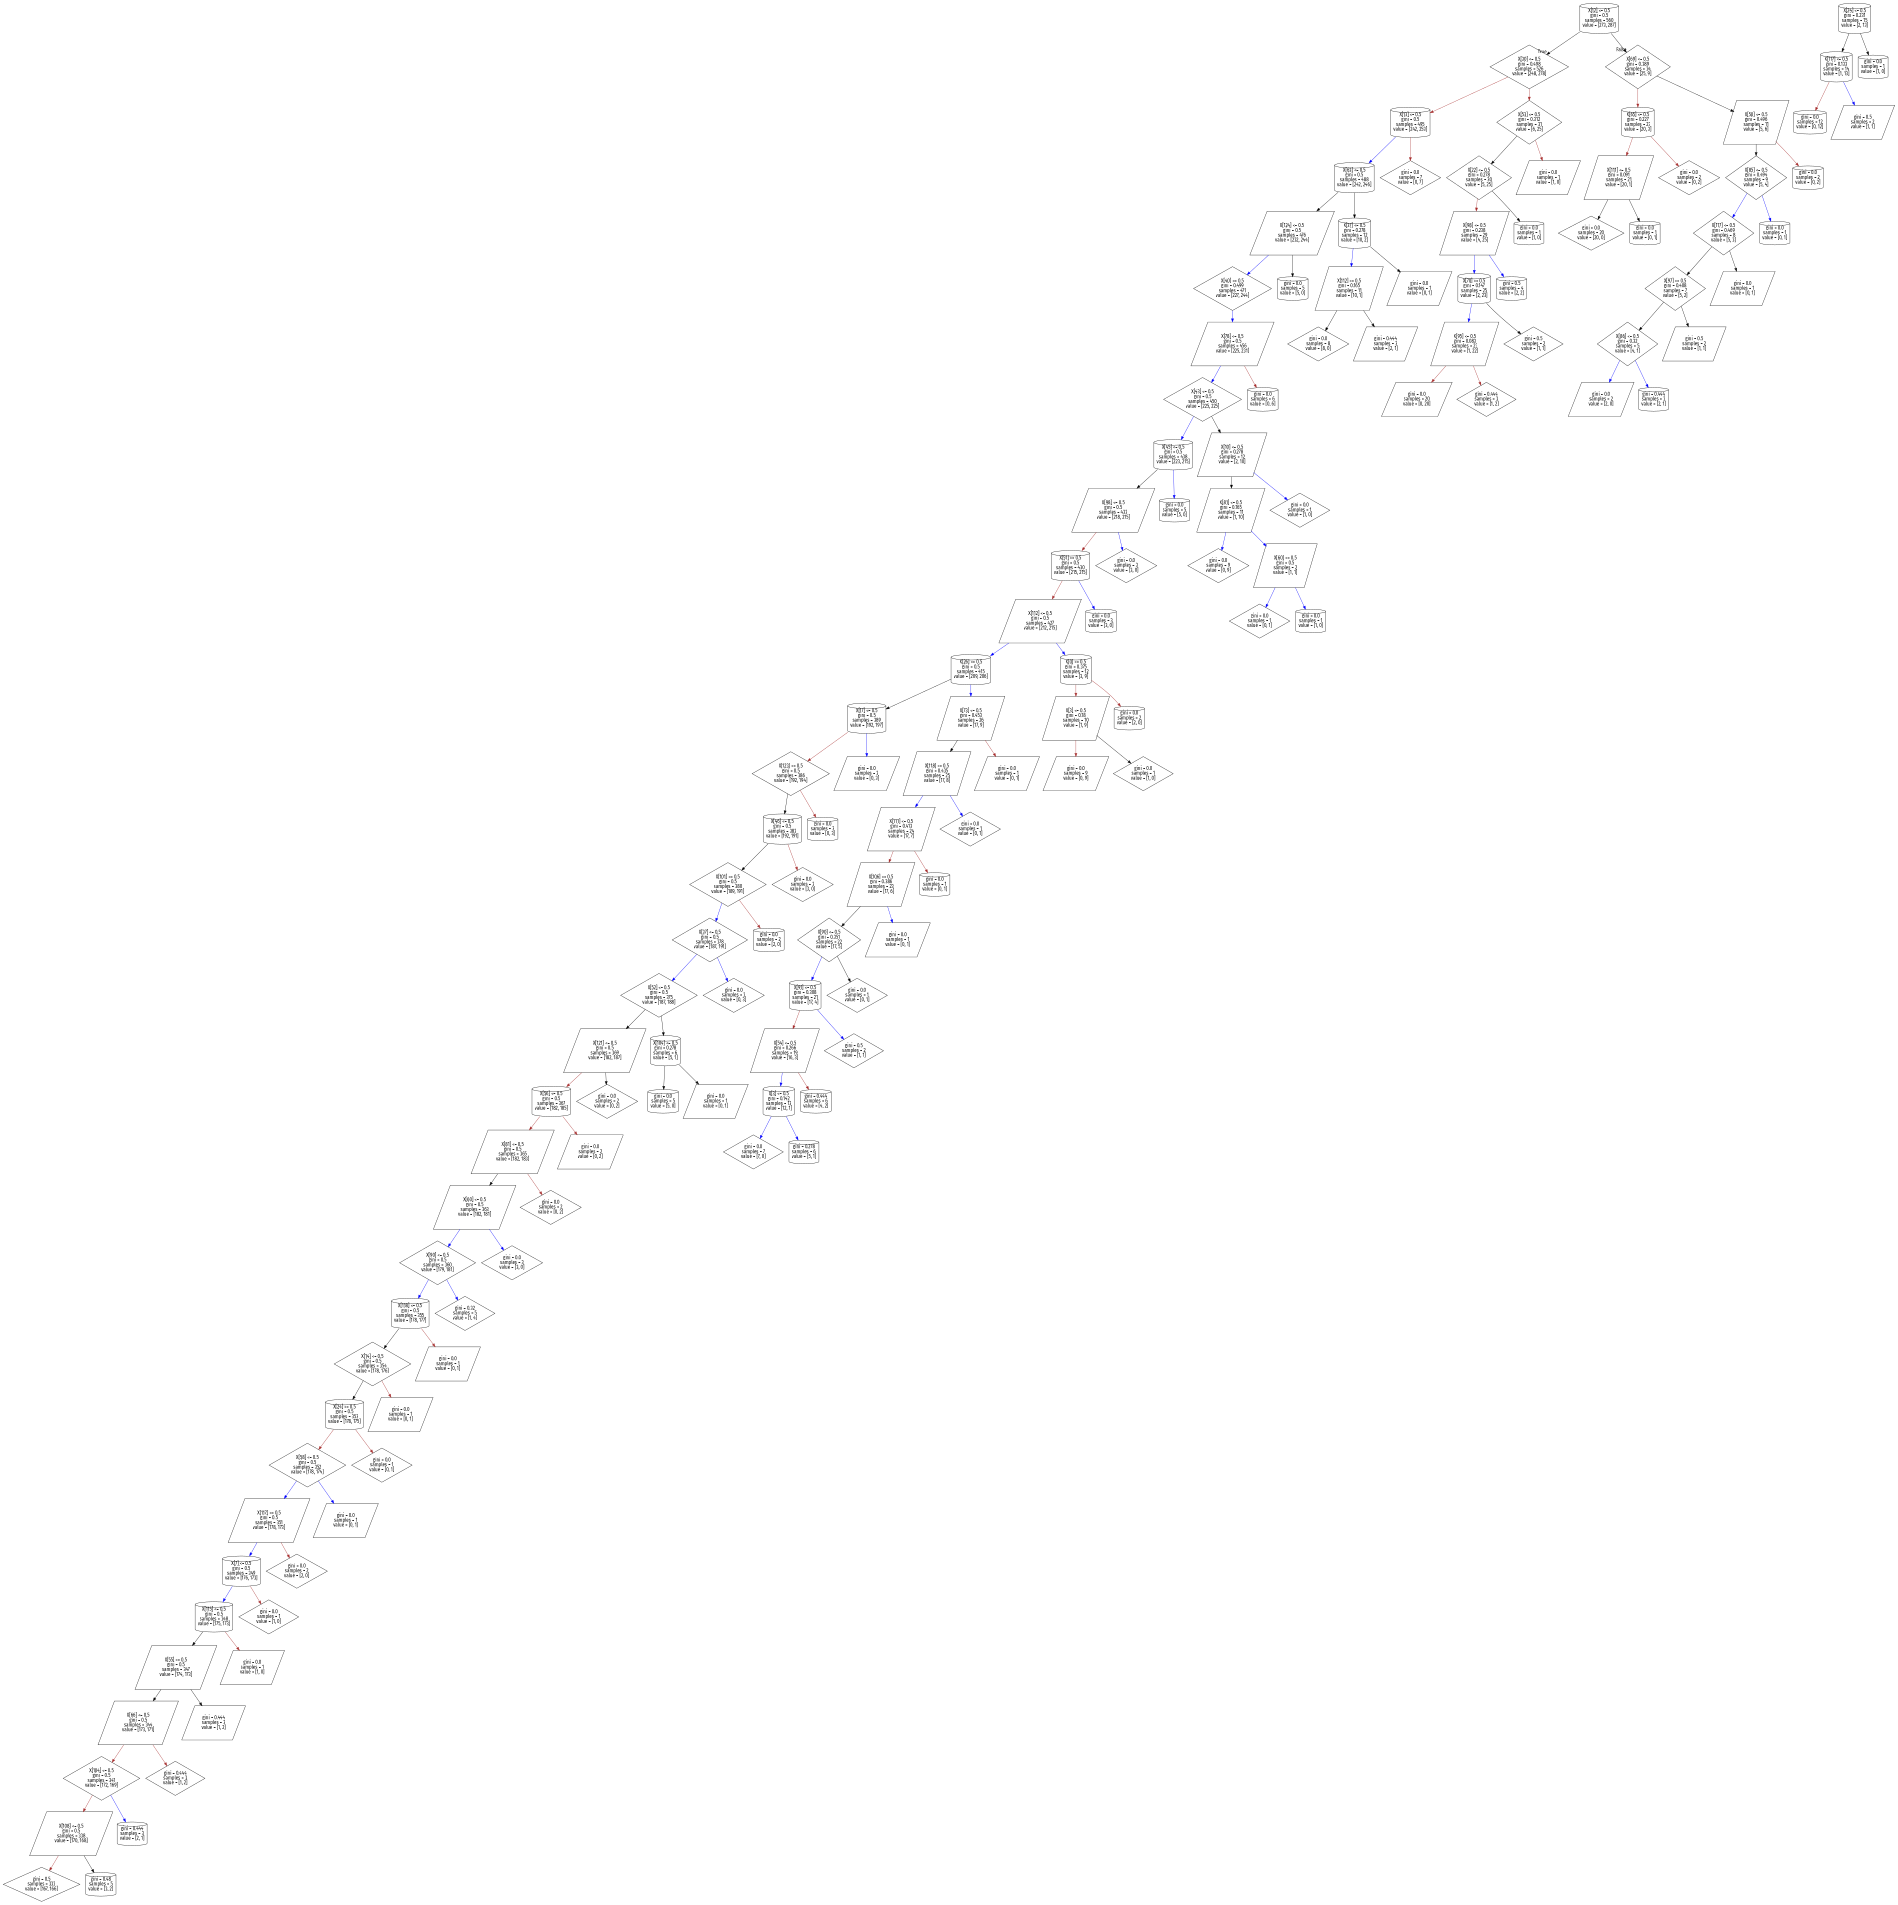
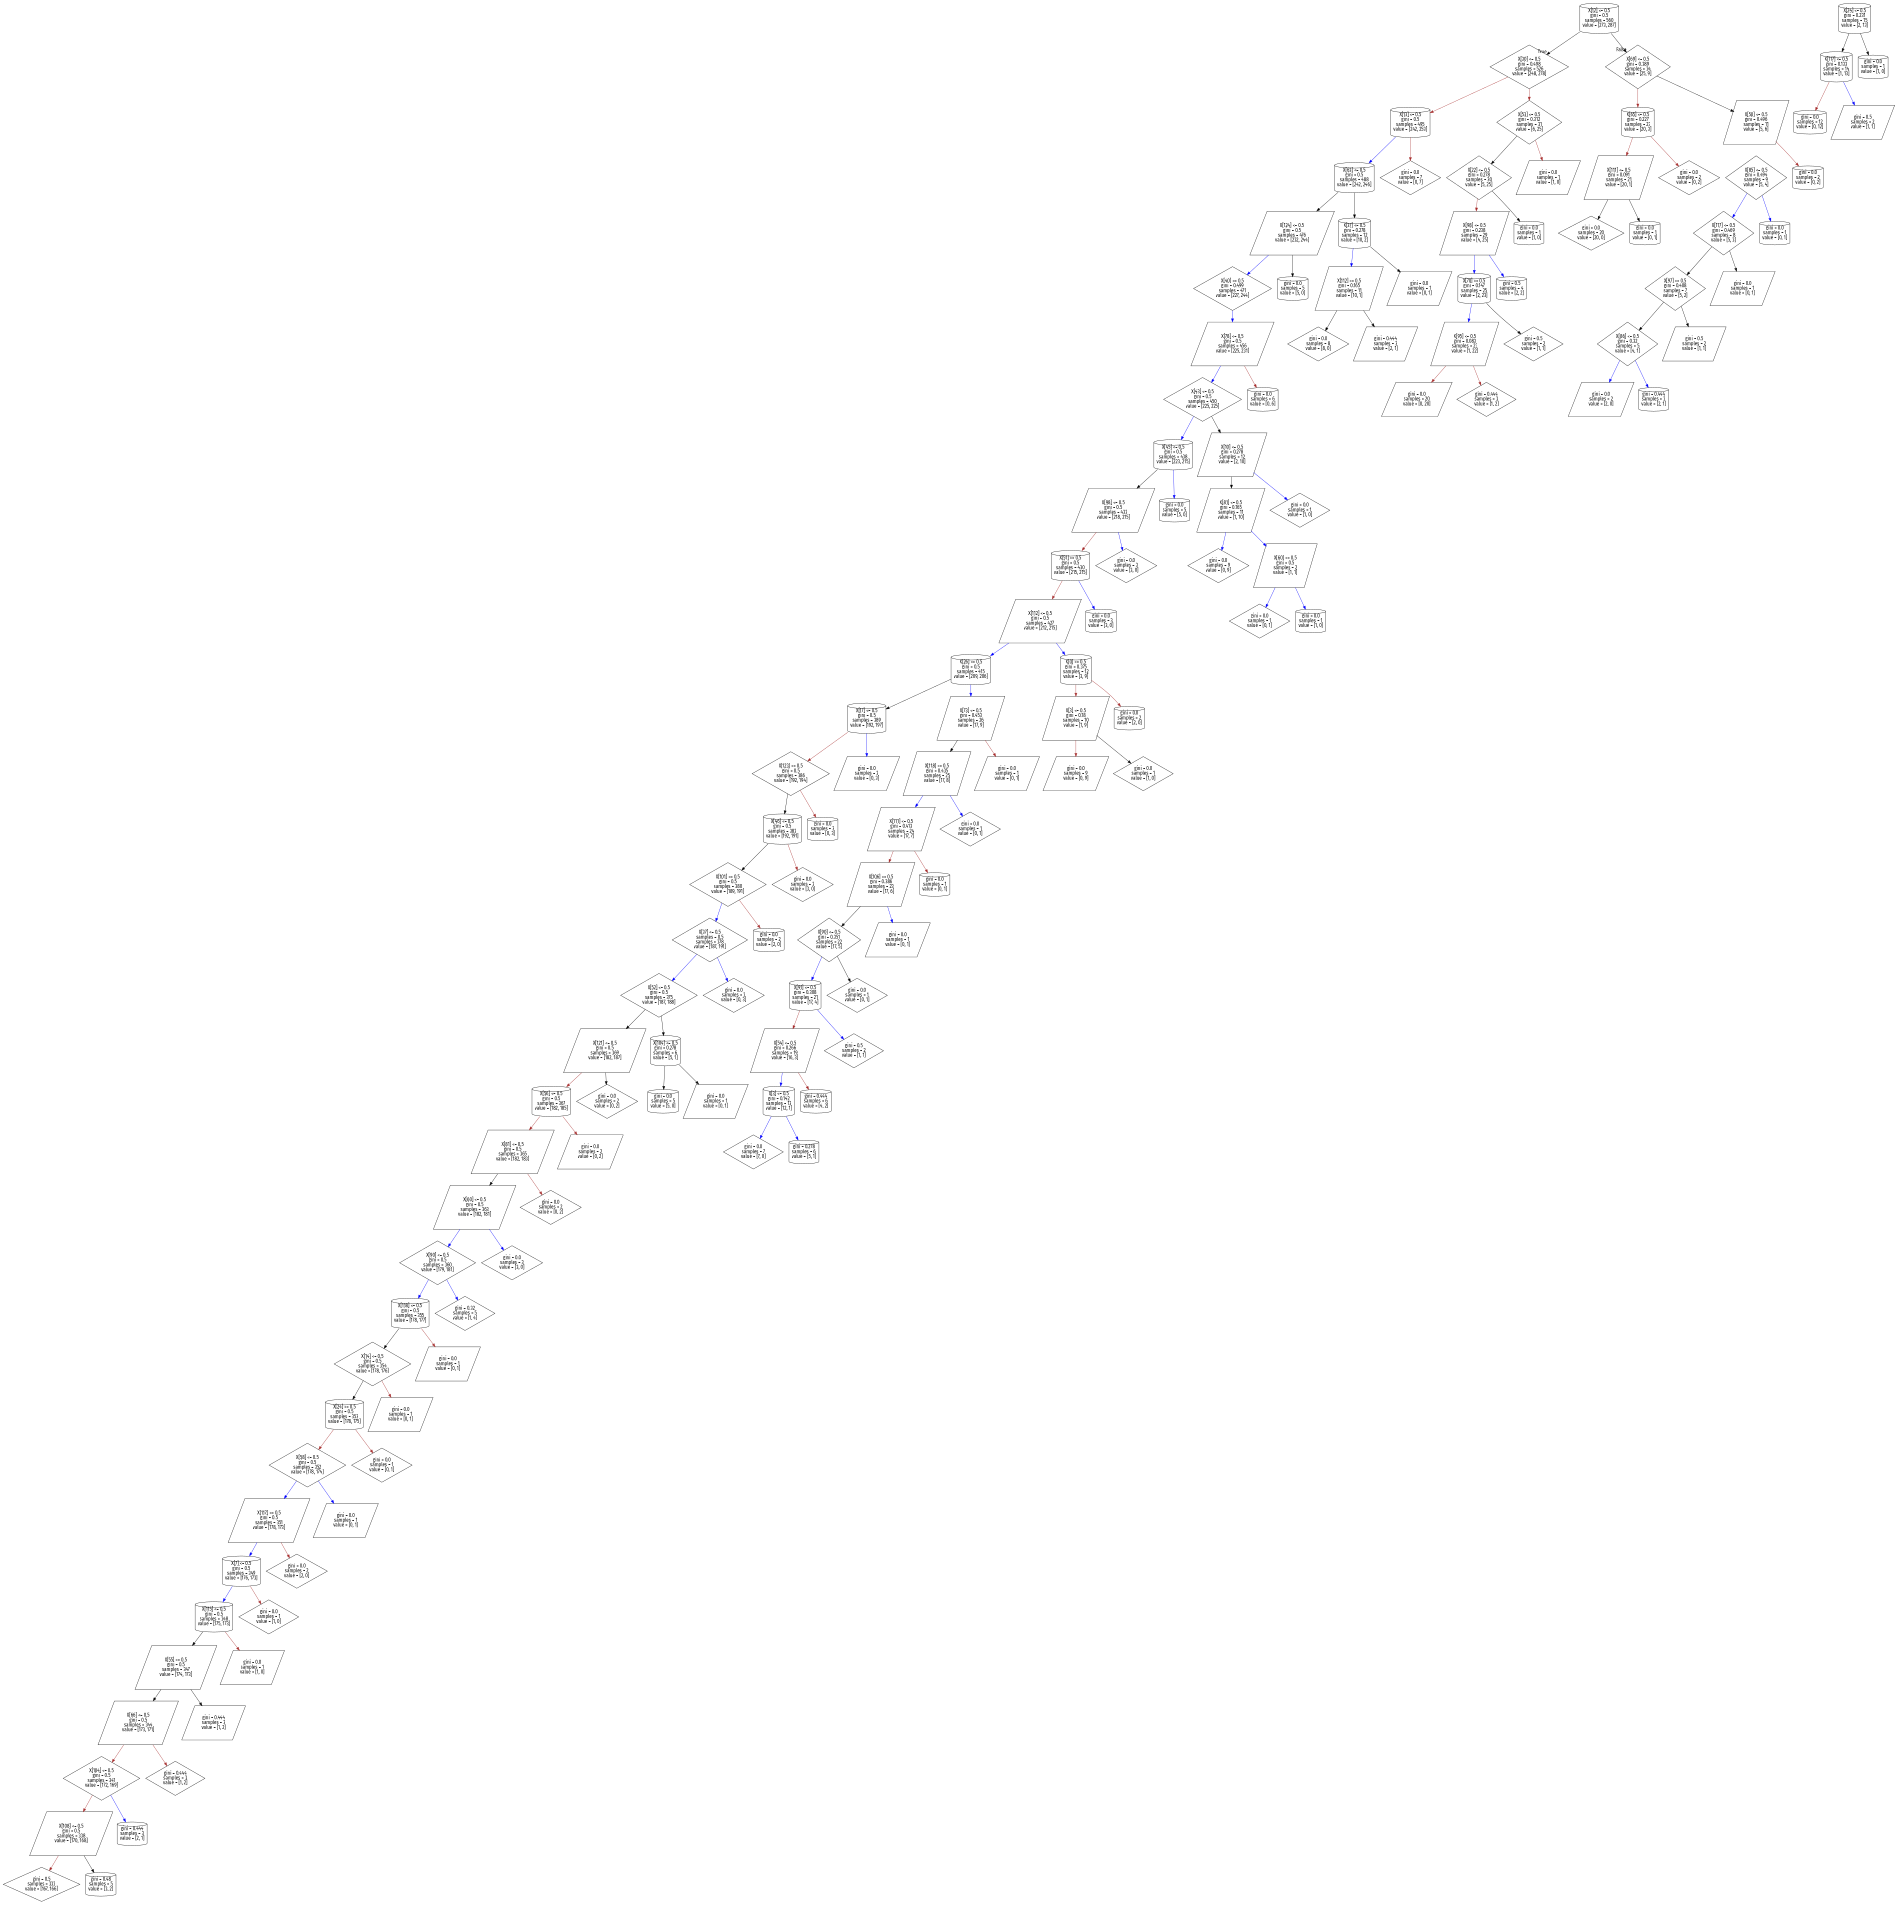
edge "X[50] <= 0.5 gini = 0.496 samples = 11 value = [5, 6]" -> "X[85] <= 0.5 gini = 0.494 samples = 9 value = [5, 4]": removed
node "X[37] <= 0.5 gini = 0.5 samples = 378 value = [187, 191]": label "X[37] <= 0.5 gini = 0.5 samples = 378 value = [187, 191]" -> "X[37] <= 0.5 samples = 0.5 samples = 378 value = [187, 191]"
